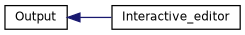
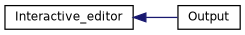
edge "Interactive_editor" -> "Output": reversed
